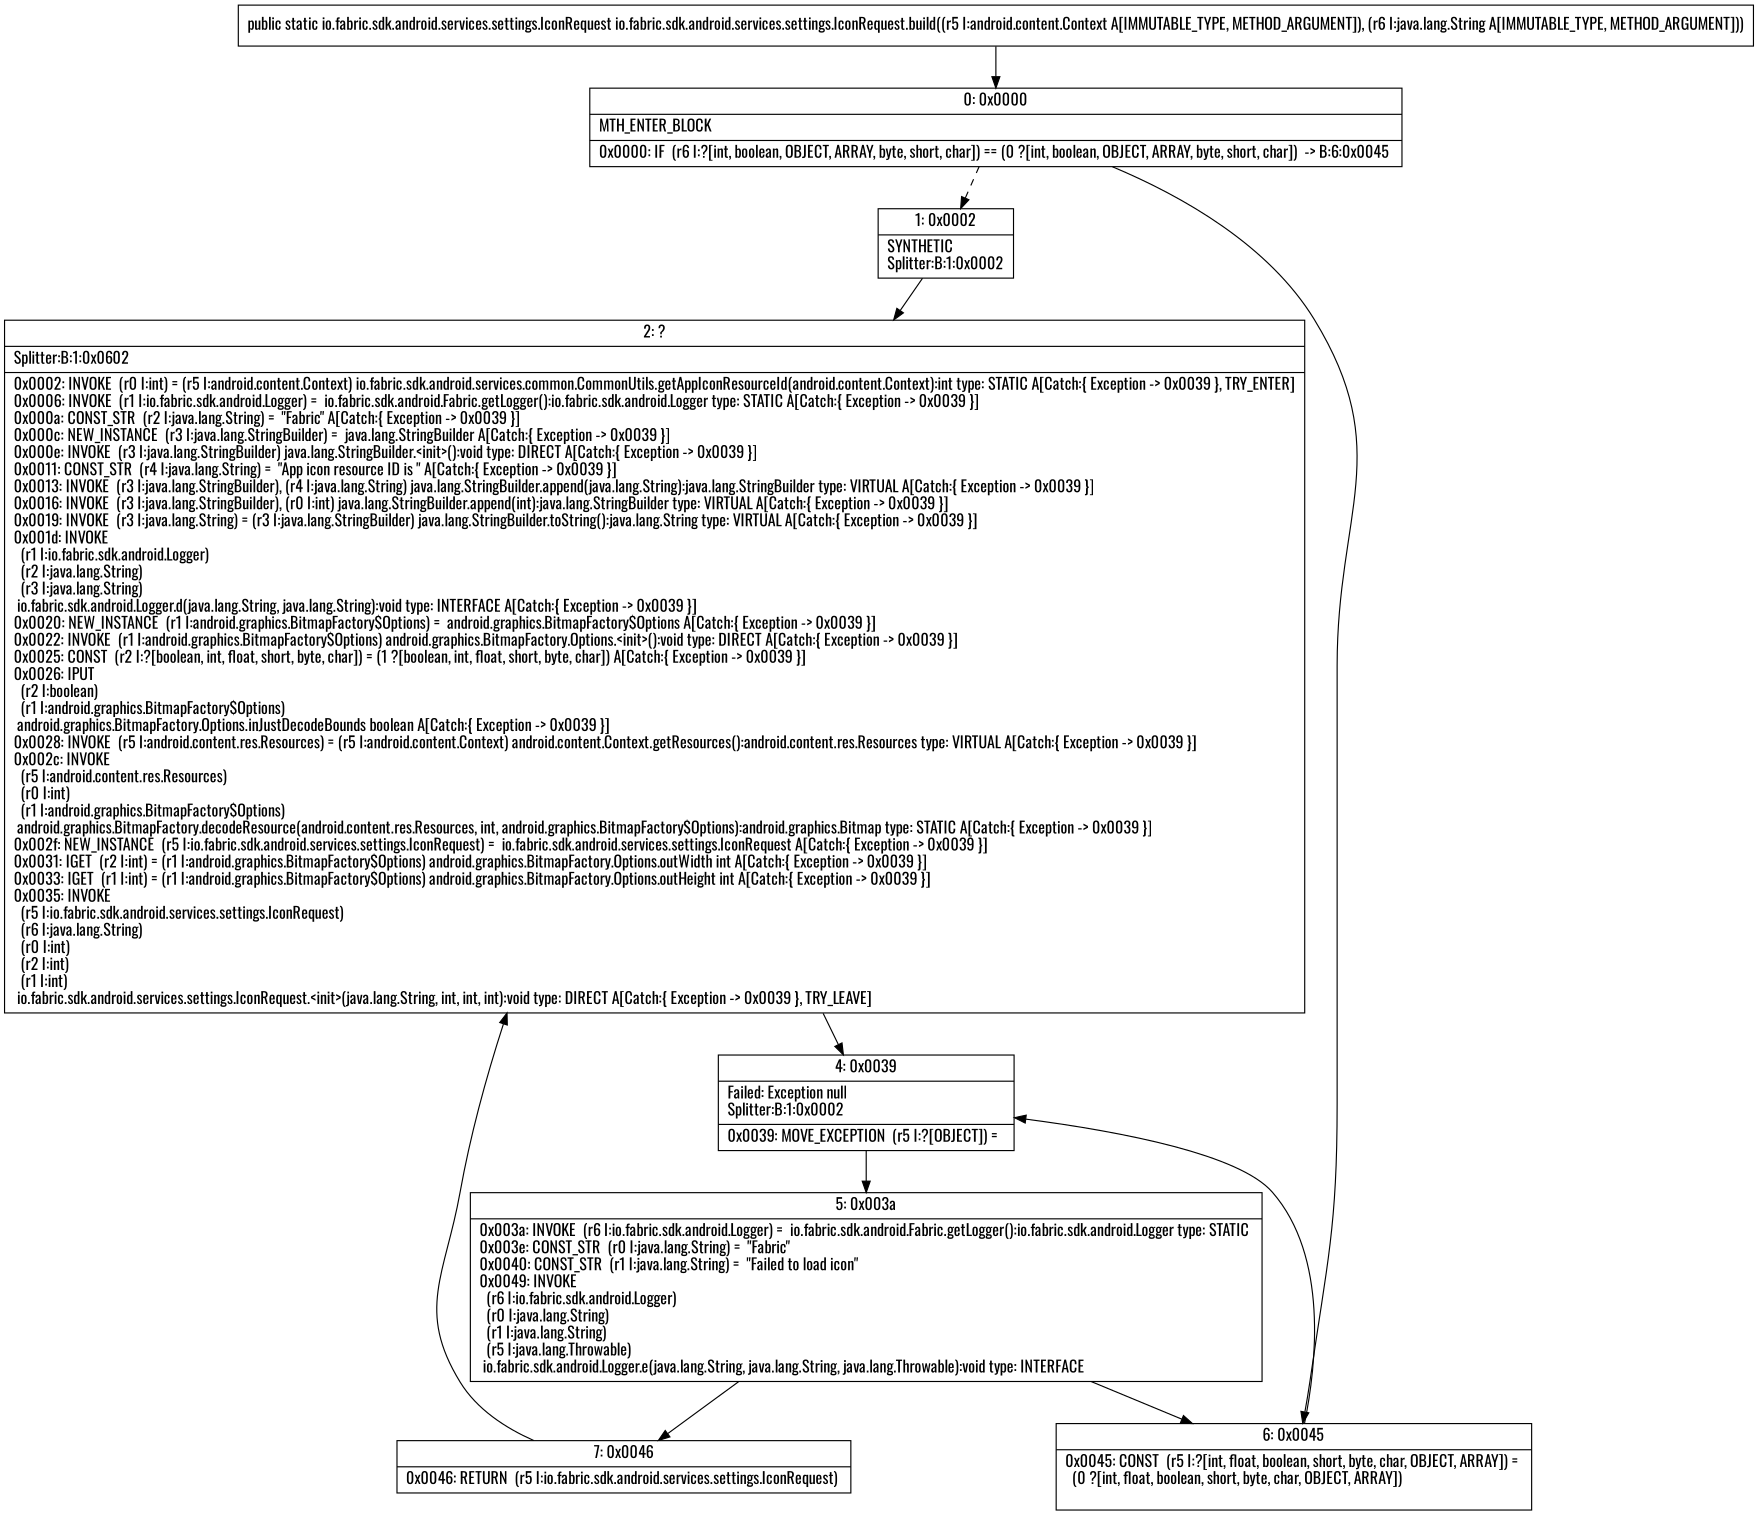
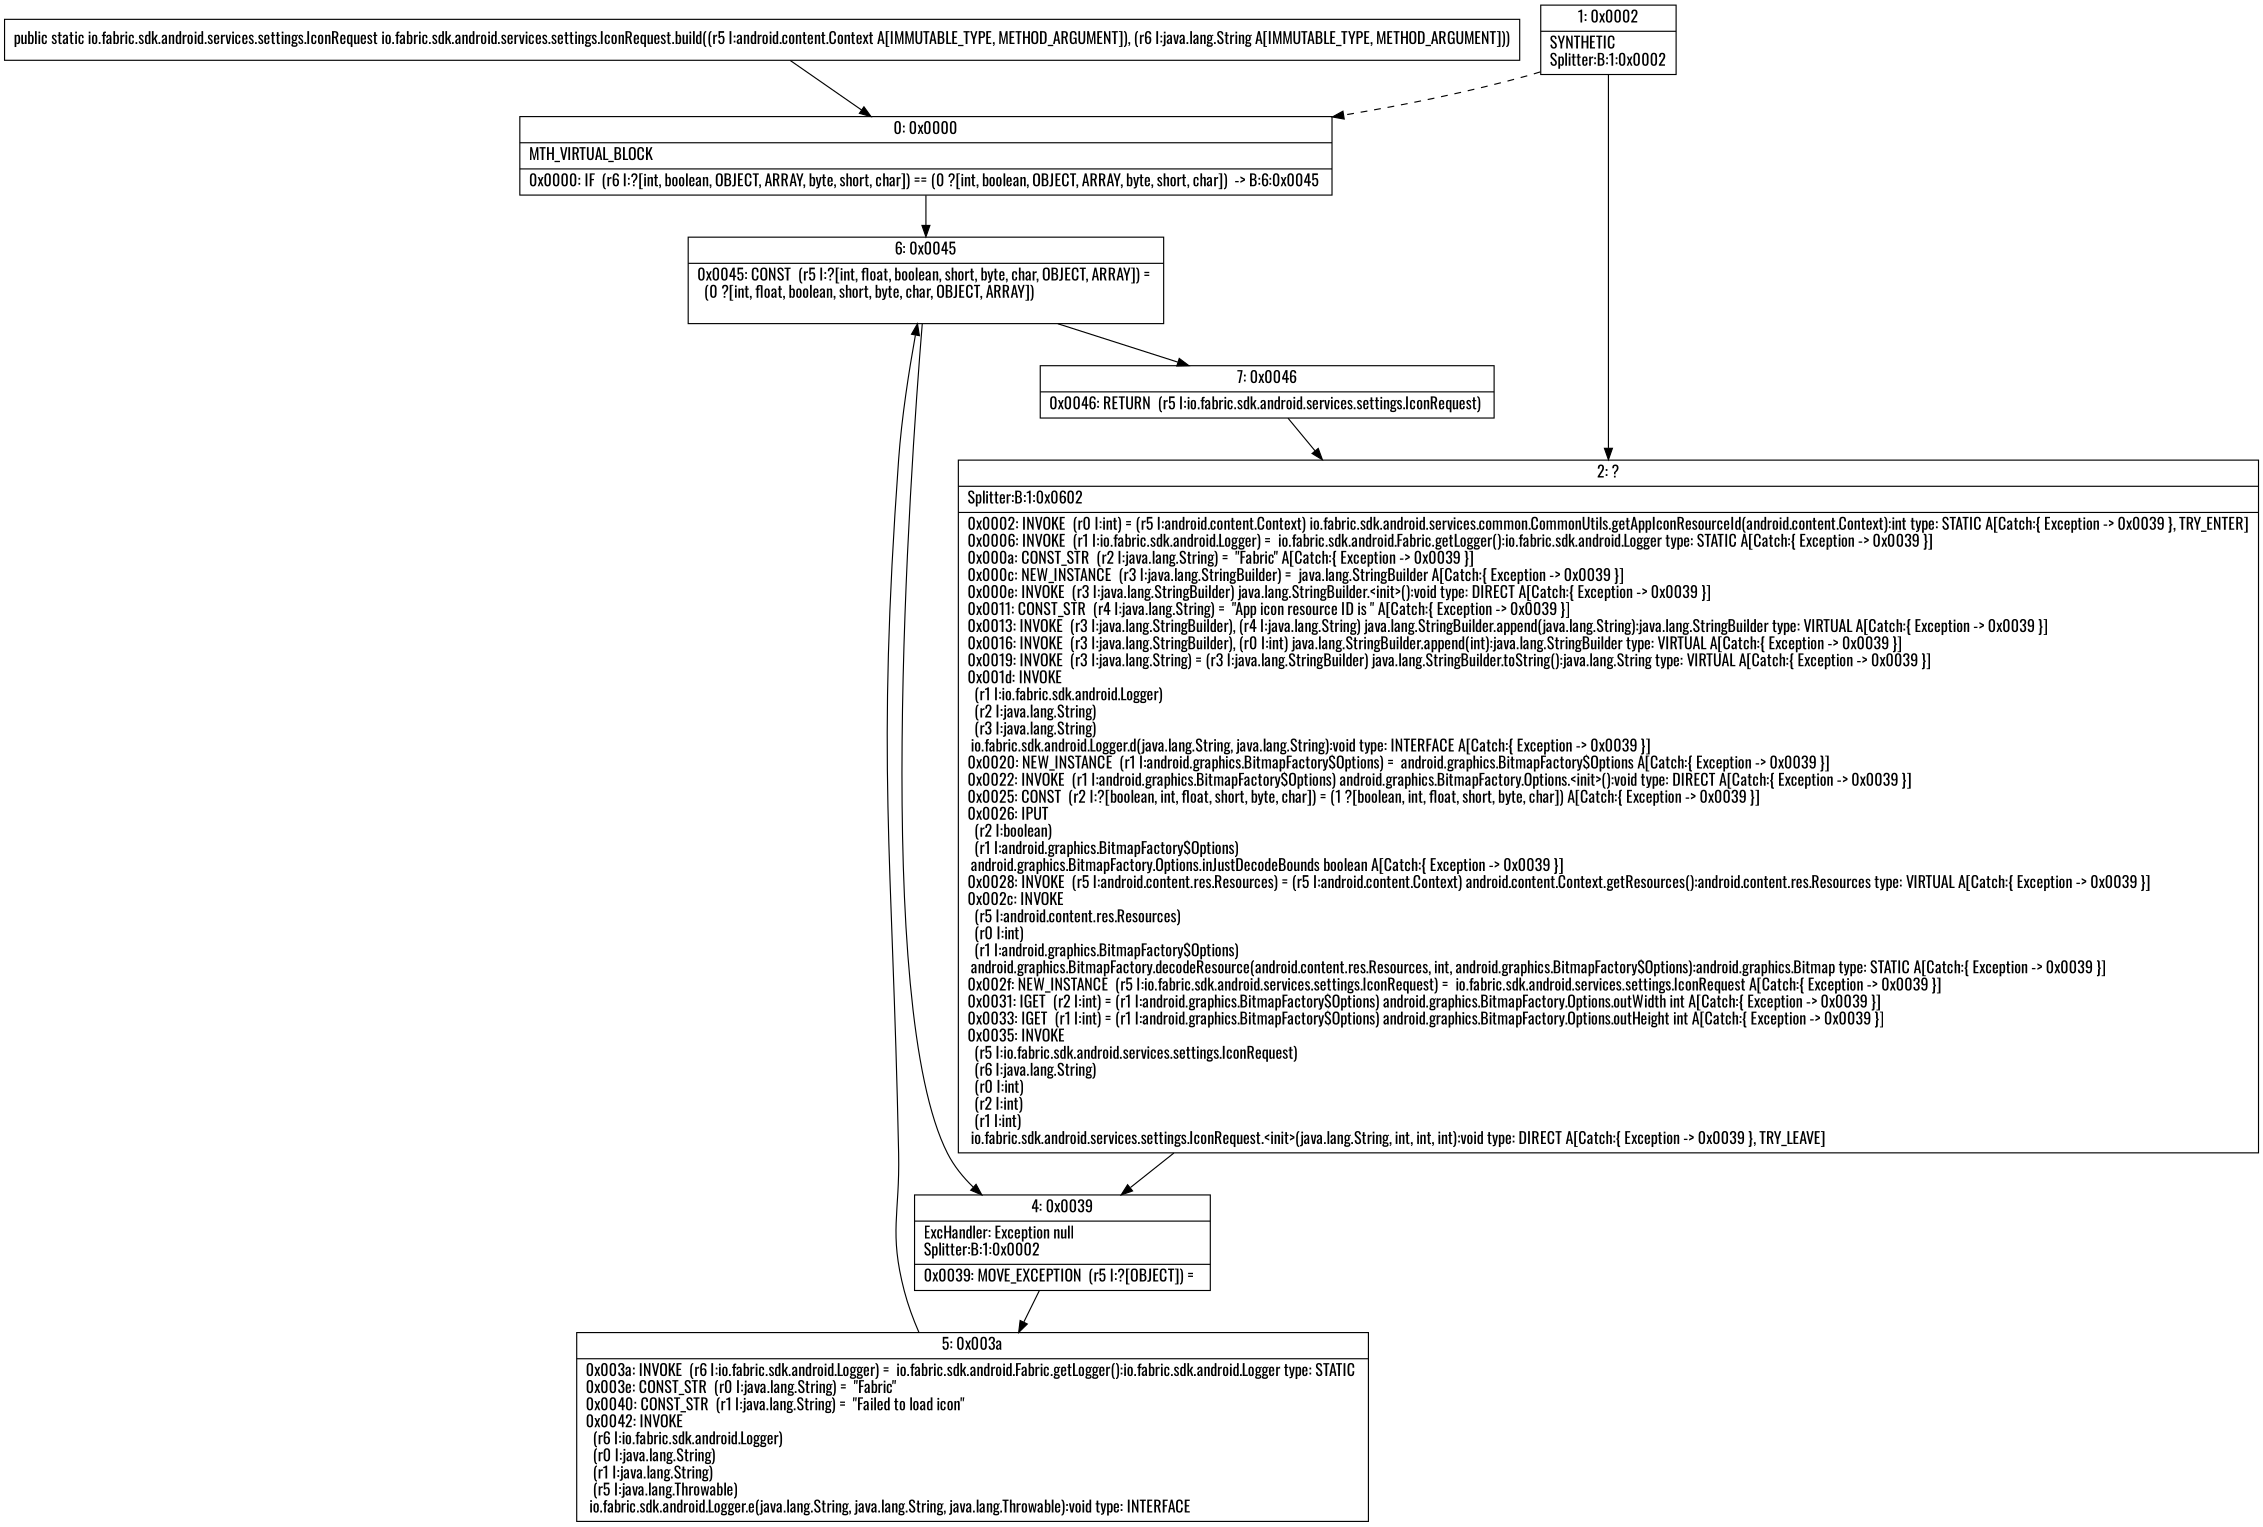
node "0: 0x0000": text "MTH_ENTER_BLOCK" -> "MTH_VIRTUAL_BLOCK"
edge "0: 0x0000" -> "1: 0x0002": reversed
node "4: 0x0039": text "Failed: Exception null" -> "ExcHandler: Exception null"
node "5: 0x003a": text "0x0049: INVOKE" -> "0x0042: INVOKE"
edge "5: 0x003a" -> "7: 0x0046": now "6: 0x0045" -> "7: 0x0046"
